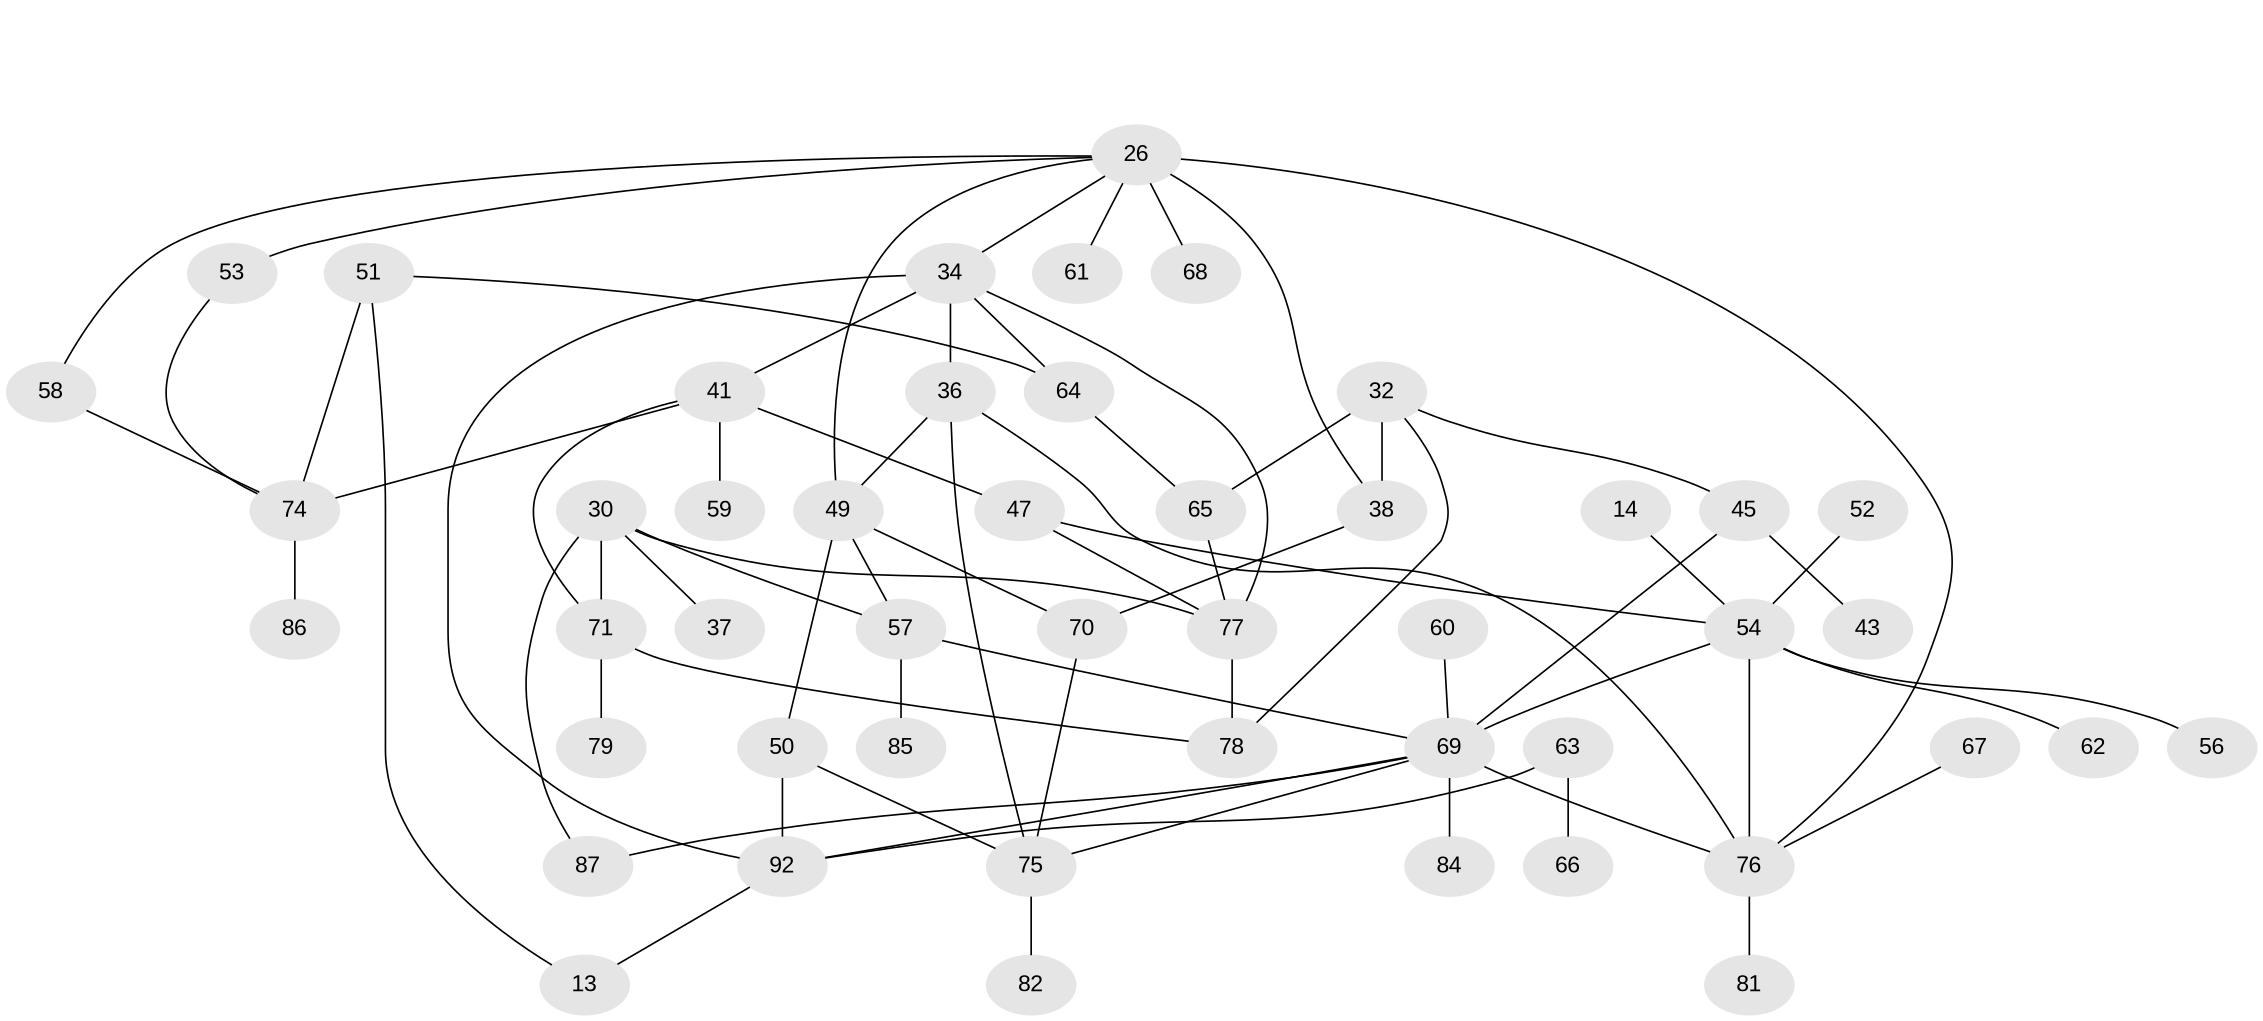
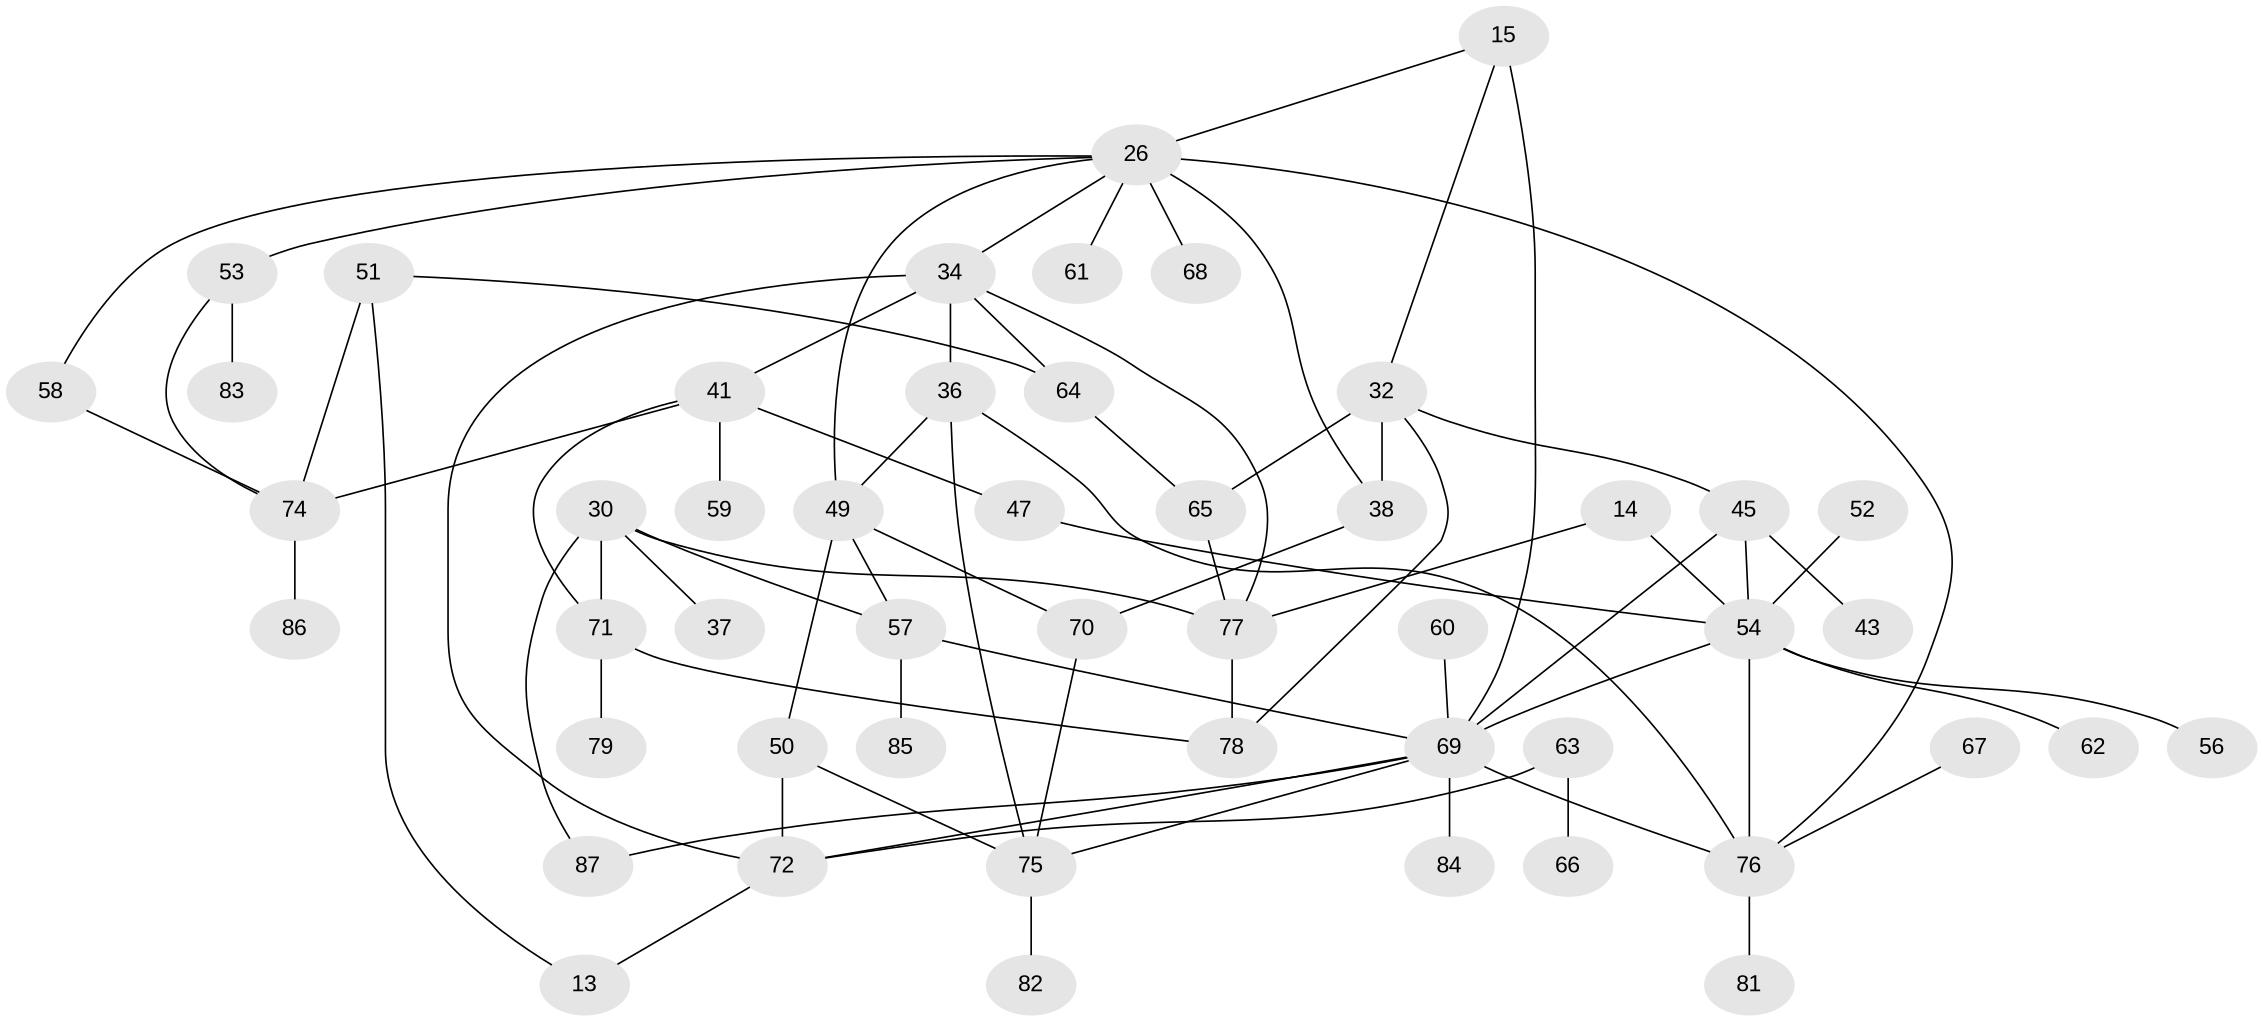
node "15": added
node "83": added
edge "47" -- "77": now "14" -- "77"
edge "45" -- "54": added
node "92": label "92" -> "72"
